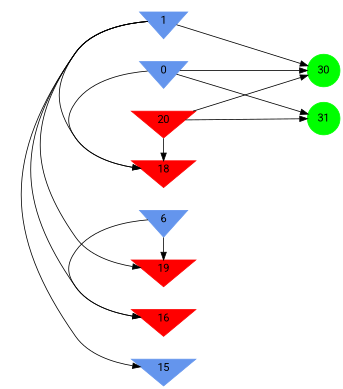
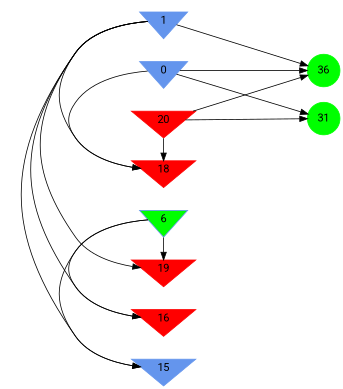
node "30": label "30" -> "36"
node "6": fillcolor cornflowerblue -> green
edge "6" -> "15": added
